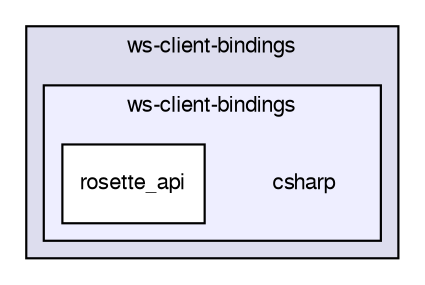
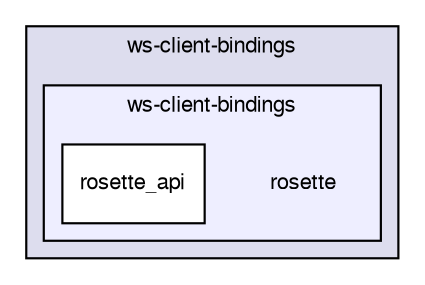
node "csharp": label "csharp" -> "rosette"
